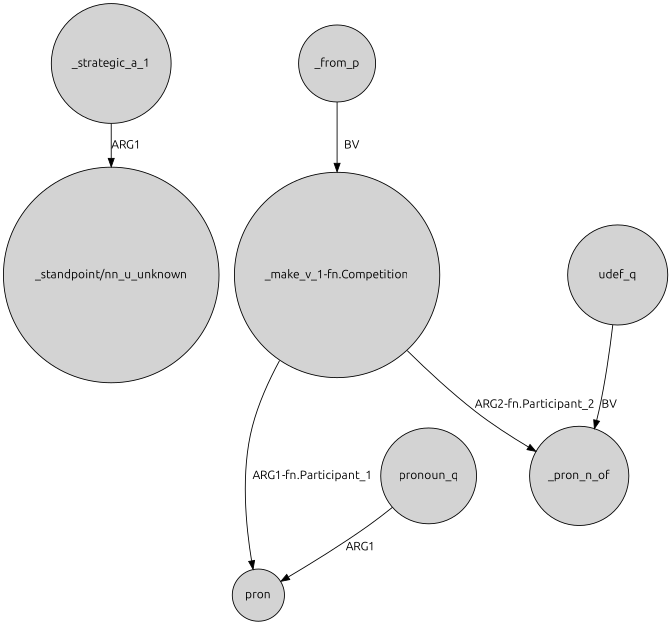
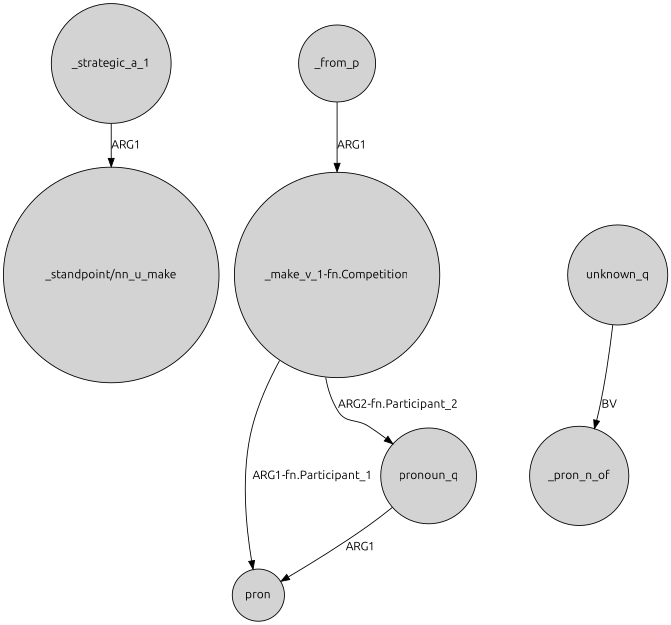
edge "_from_p" -> "_make_v_1-fn.Competition": label "BV" -> "ARG1"
node "_standpoint/nn_u_unknown": label "_standpoint/nn_u_unknown" -> "_standpoint/nn_u_make"
node "udef_q": label "udef_q" -> "unknown_q"
edge "_make_v_1-fn.Competition" -> "_pron_n_of": now "_make_v_1-fn.Competition" -> "pronoun_q"
